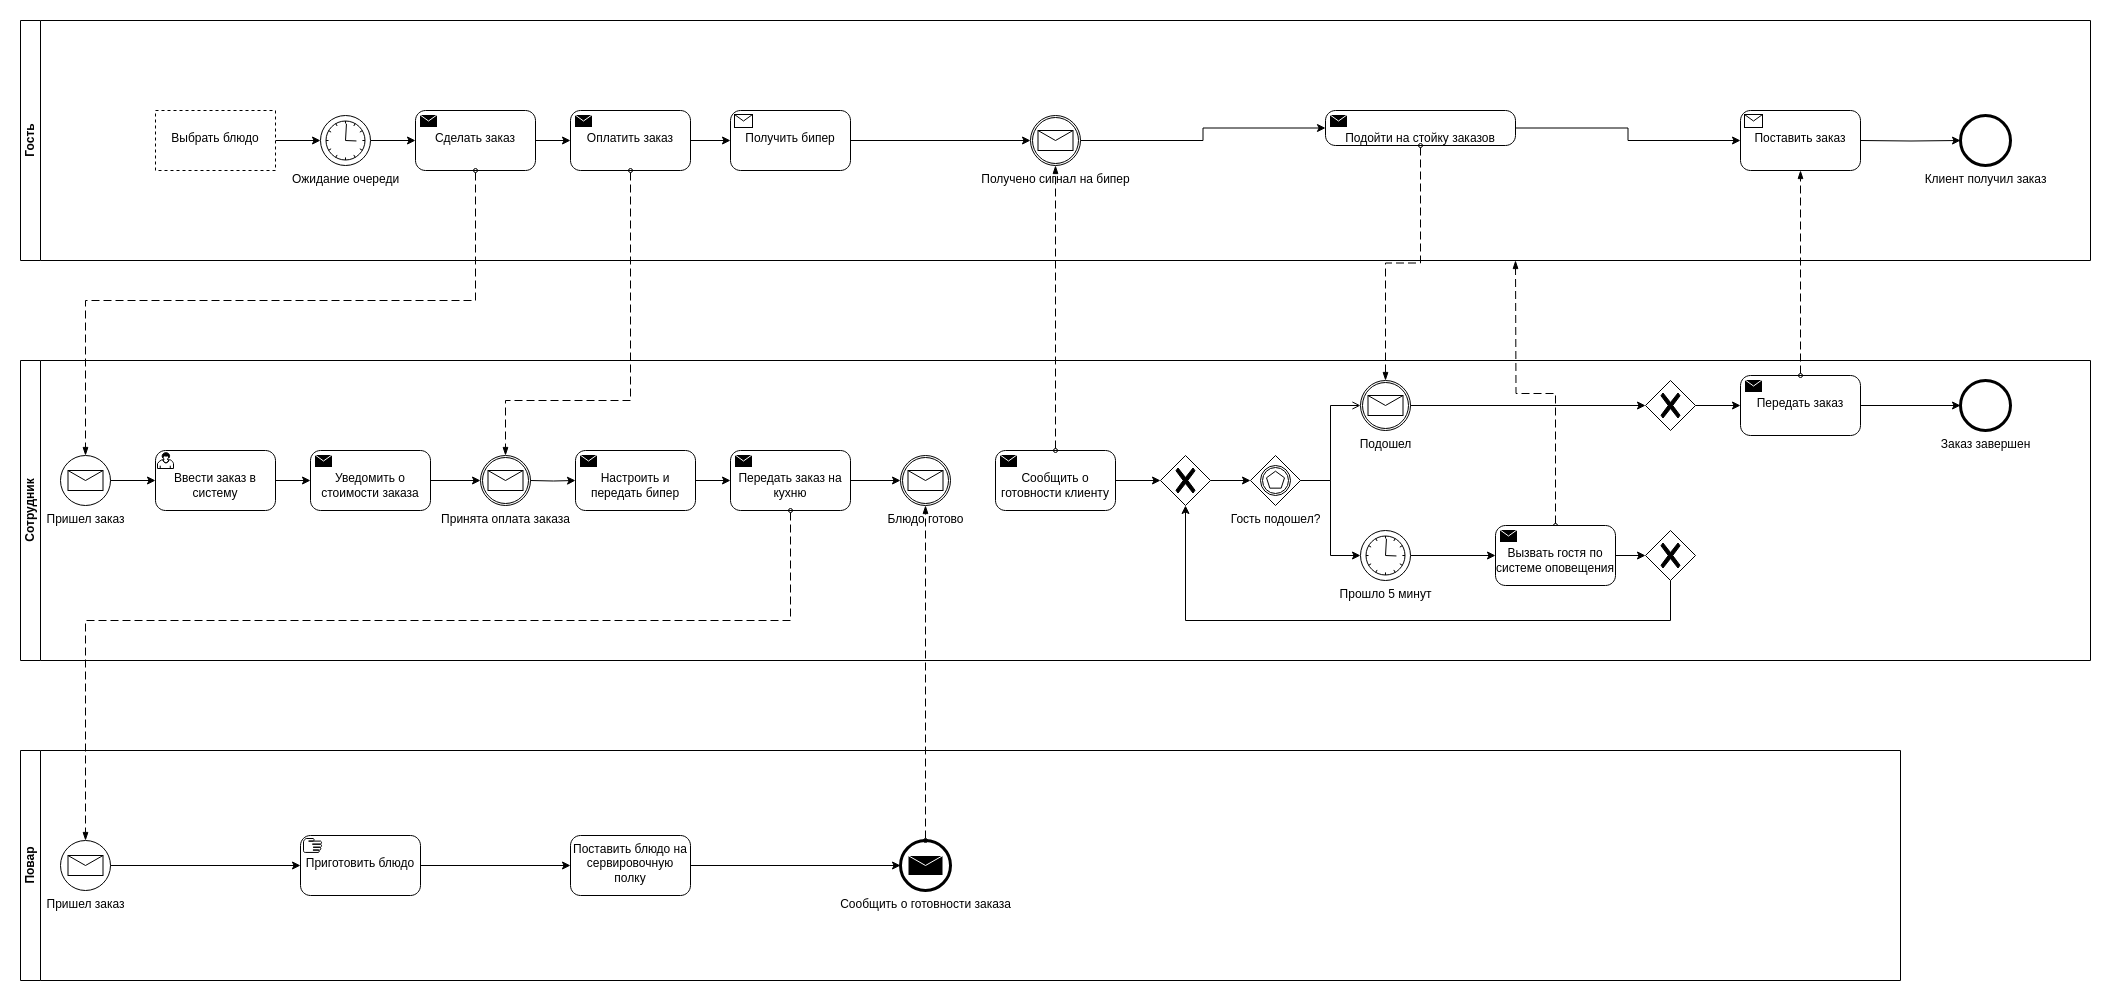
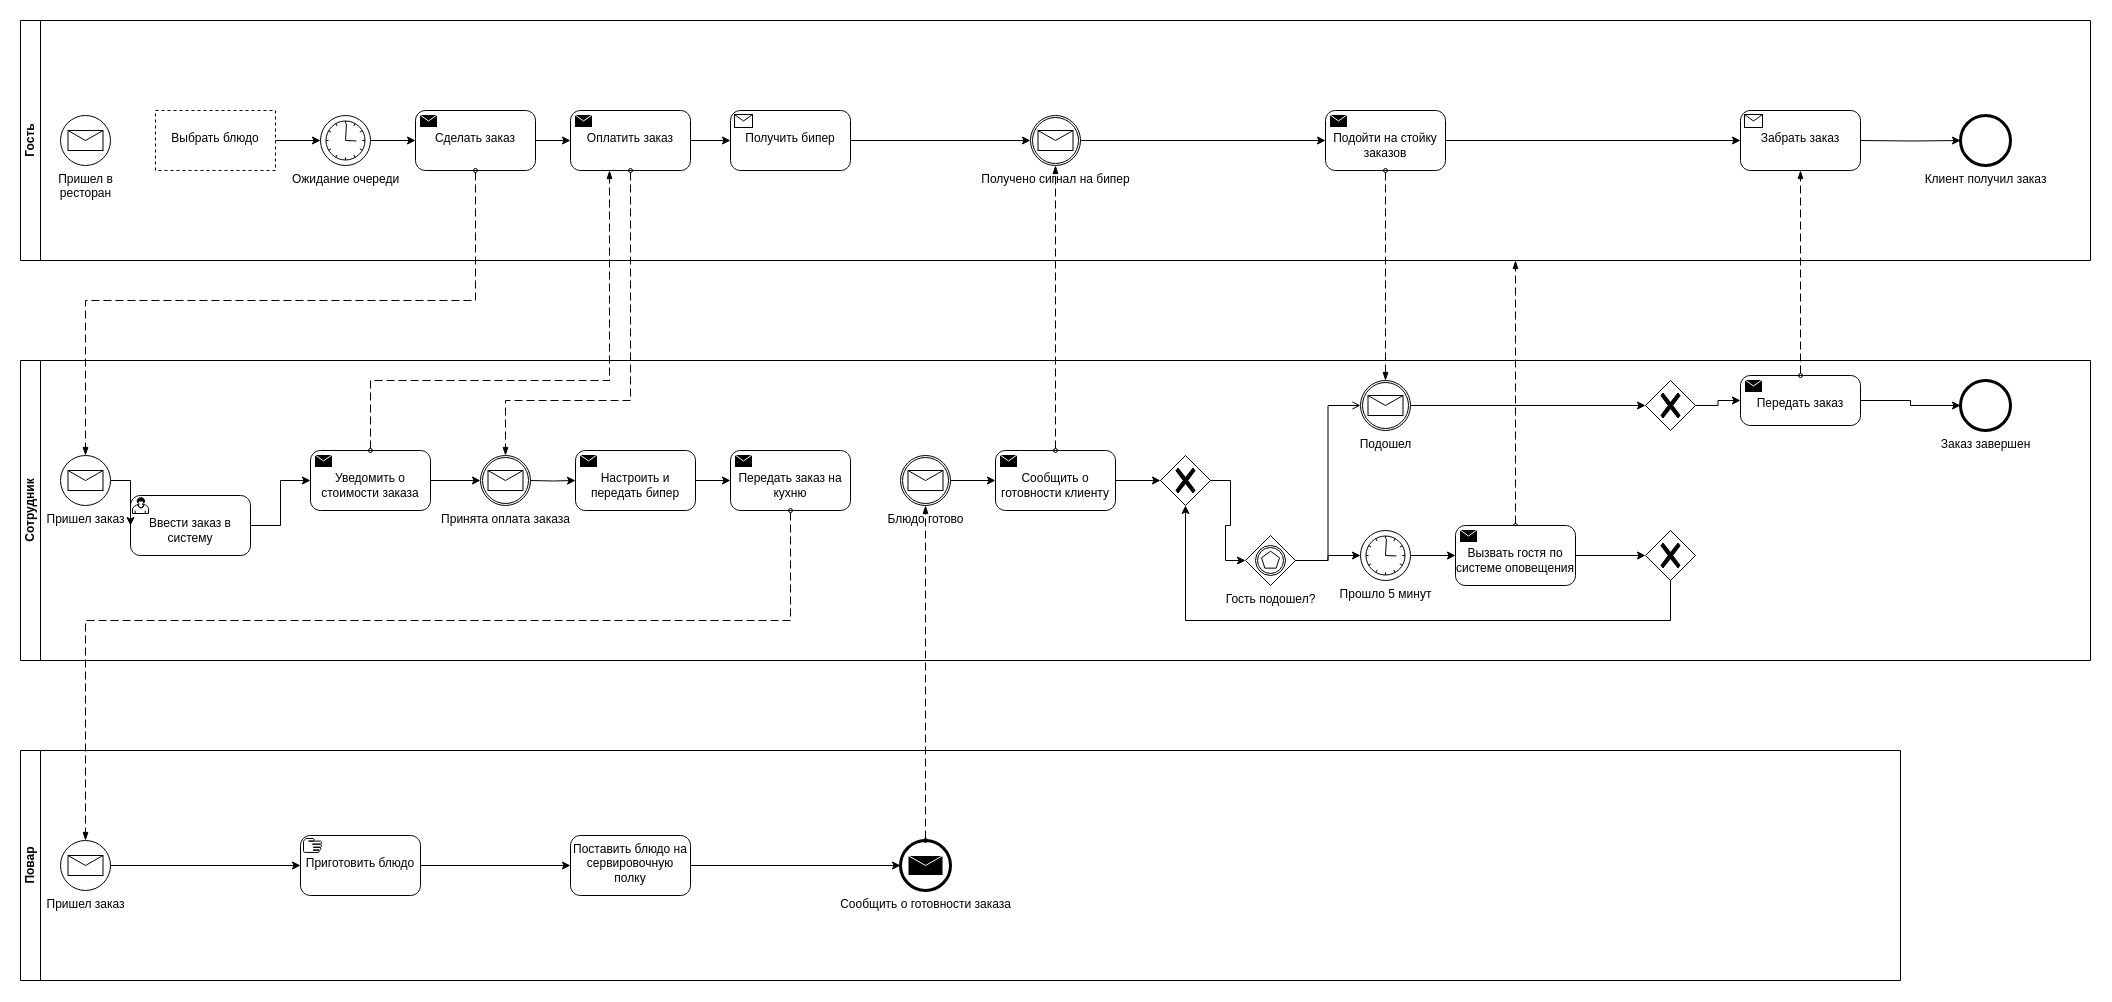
node "Поставить заказ": label "Поставить заказ" -> "Забрать заказ"
node "Подойти на стойку заказов": size 190x35 -> 120x60
node "Пришел в ресторан": added
edge "Оплатить заказ" -- "Уведомить о стоимости заказа": added
node "Передать заказ": size 120x60 -> 120x50
node "Ввести заказ в систему": moved (216, 481) -> (191, 526)
edge "Передать заказ на кухню" -> "Блюдо готово": removed
edge "Блюдо готово" -> "Сообщить о готовности клиенту": added
node "Гость подошел?": moved (1276, 481) -> (1271, 561)
node "Вызвать гостя по системе оповещения": moved (1556, 556) -> (1516, 556)
